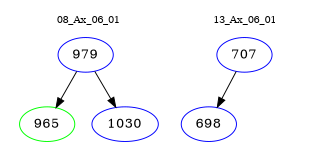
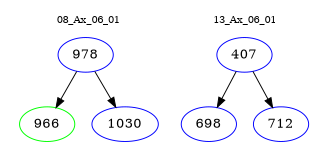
node "979": label "979" -> "978"
node "707": label "707" -> "407"
node "965": label "965" -> "966"
node "712": added
